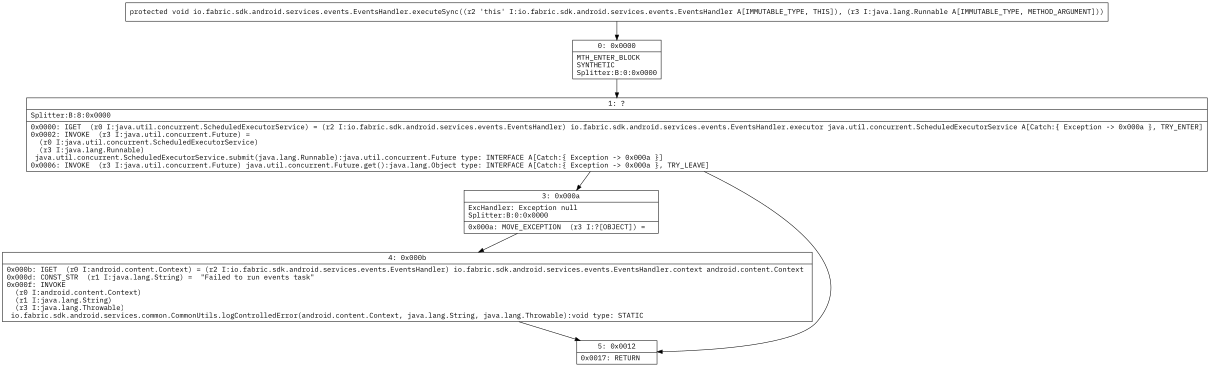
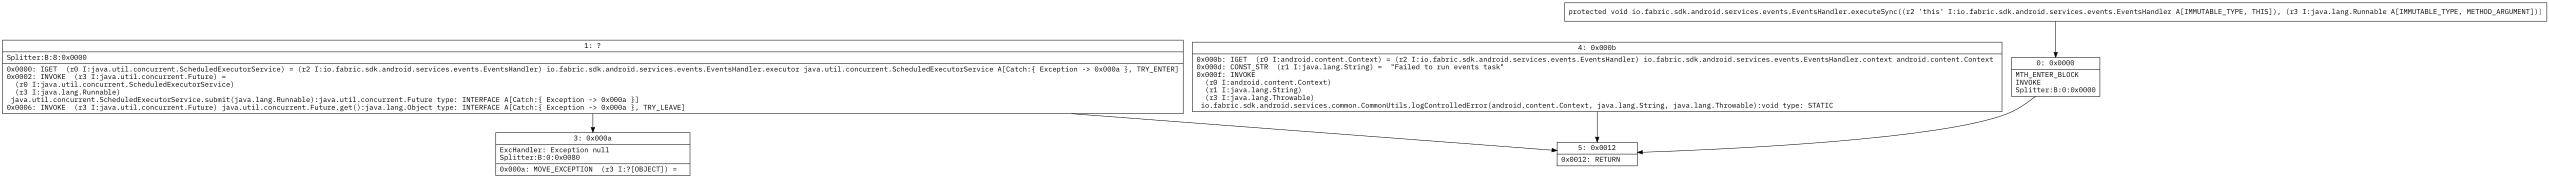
node "0: 0x0000": text "SYNTHETIC" -> "INVOKE"
edge "0: 0x0000" -> "1: ?": now "0: 0x0000" -> "5: 0x0012"
node "3: 0x000a": text "Splitter:B:0:0x0000" -> "Splitter:B:0:0x0080"
edge "3: 0x000a" -> "4: 0x000b": removed
node "5: 0x0012": text "0x0017: RETURN" -> "0x0012: RETURN"
